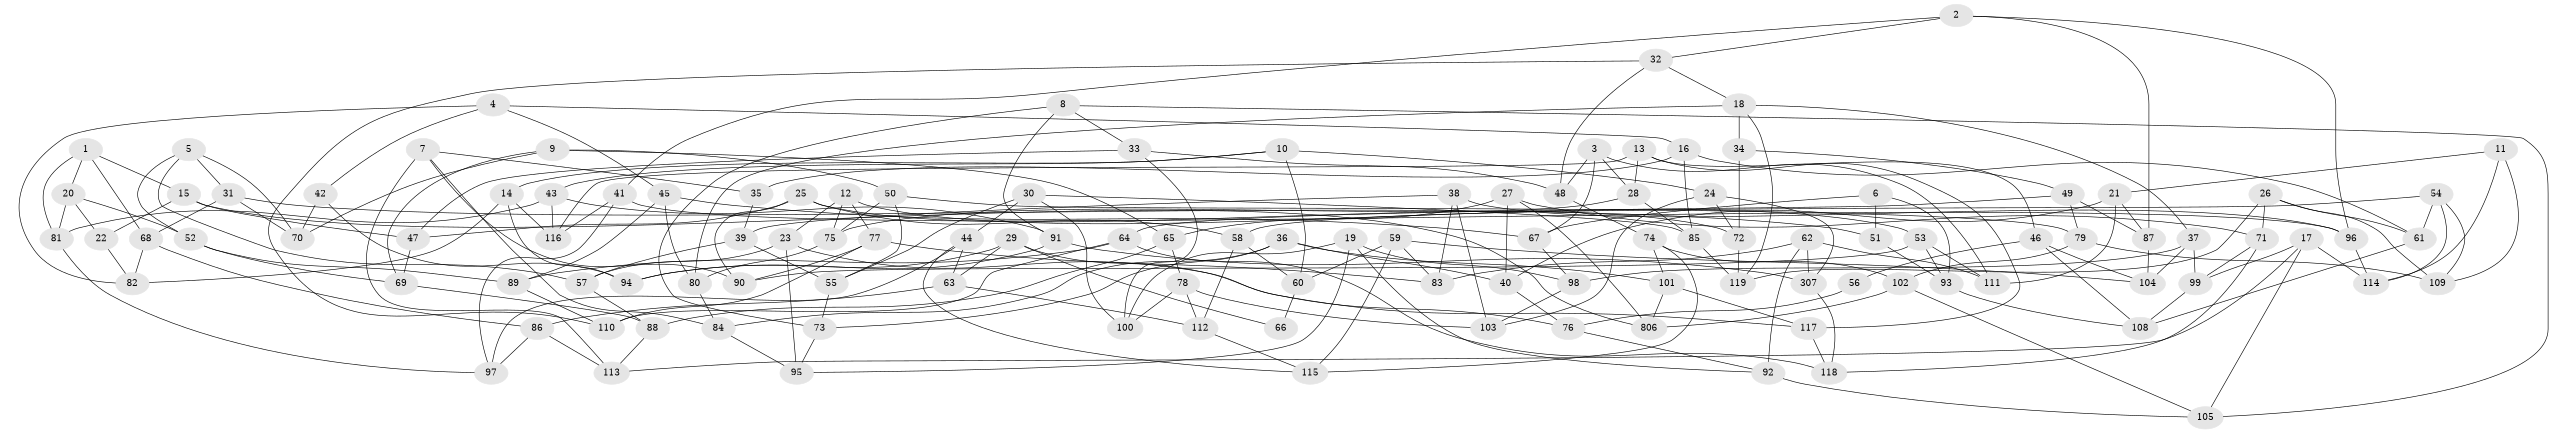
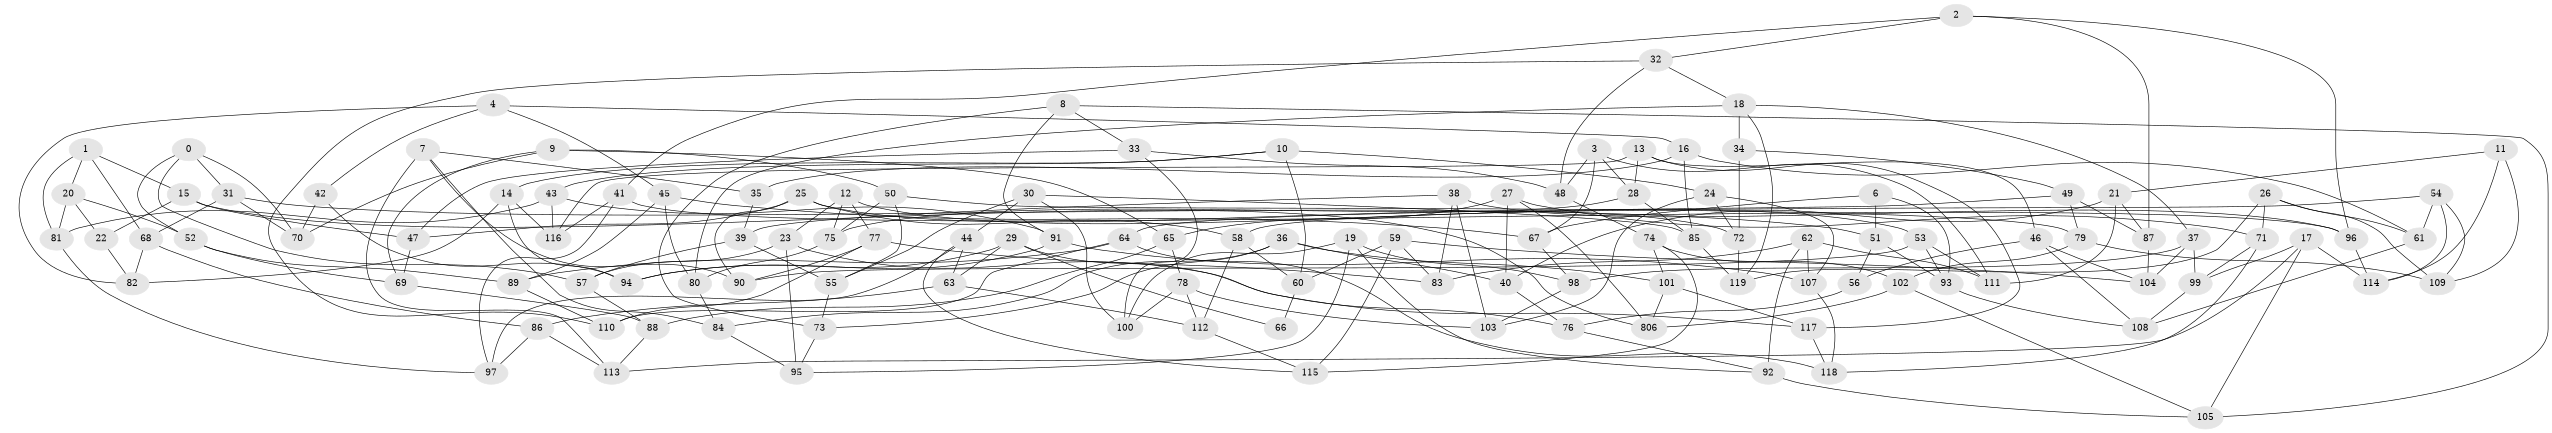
node "5": label "5" -> "0"
edge "51" -- "56": added
node "307": label "307" -> "107"
